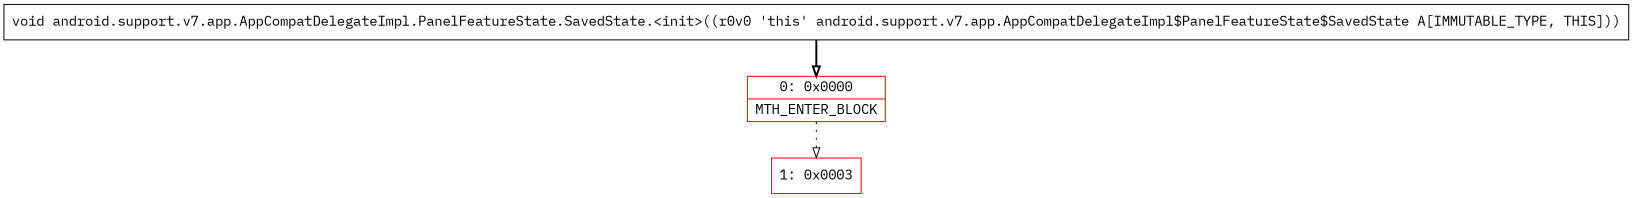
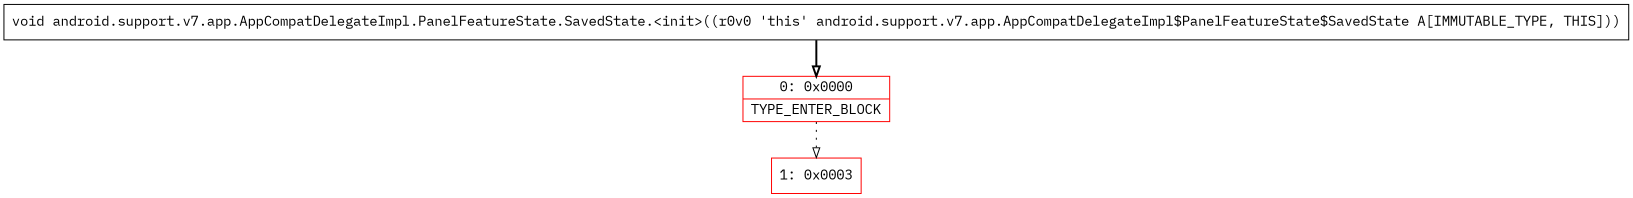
node "0: 0x0000": text "MTH_ENTER_BLOCK" -> "TYPE_ENTER_BLOCK"
